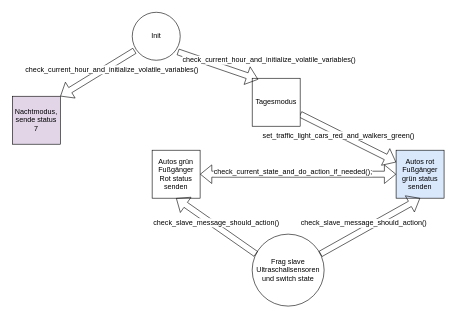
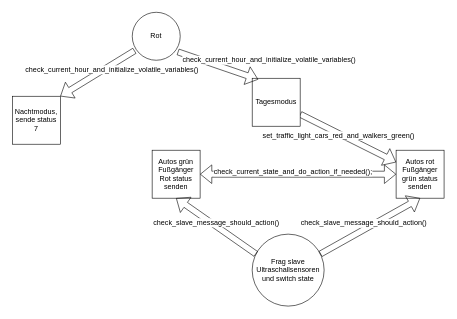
node "Init": label "Init" -> "Rot"
node "Nachtmodus, sende status 7": fillcolor #e1d5e7 -> #ffffff
node "Autos rot Fußgänger grün status senden": fillcolor #dae8fc -> #ffffff
